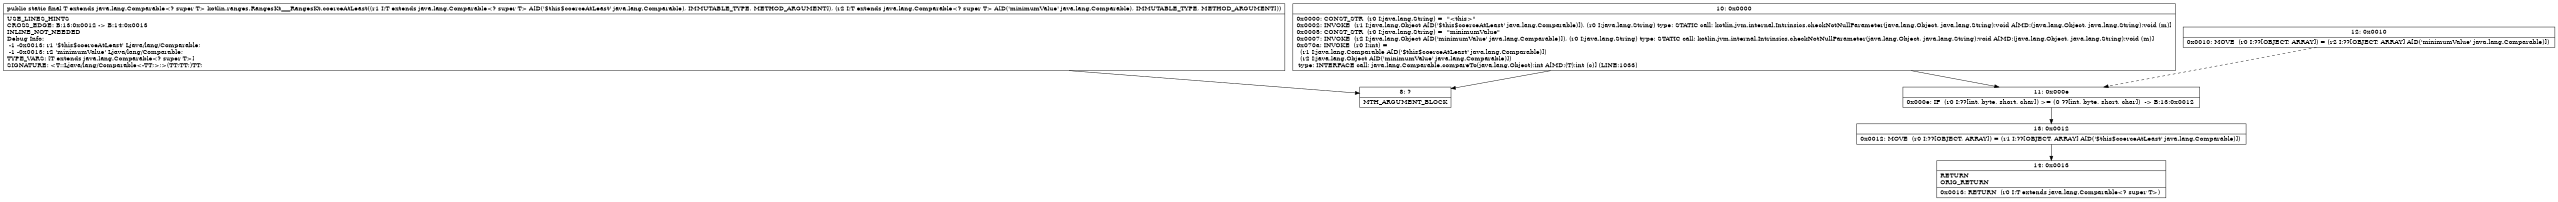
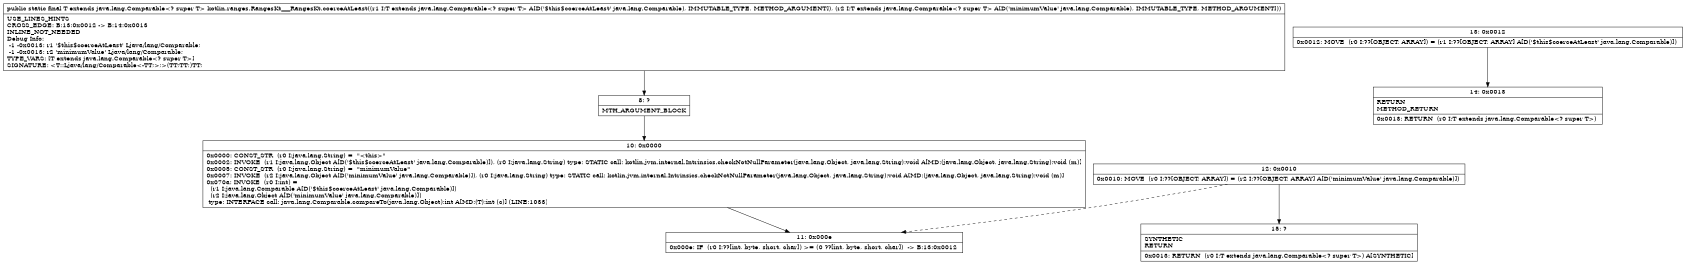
edge "10: 0x0000" -> "8: ?": reversed
edge "11: 0x000e" -> "13: 0x0012": removed
node "14: 0x0013": text "ORIG_RETURN" -> "METHOD_RETURN"
node "15: ?": added
